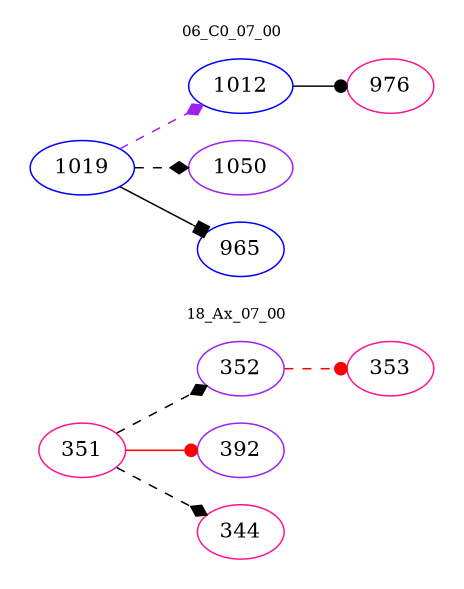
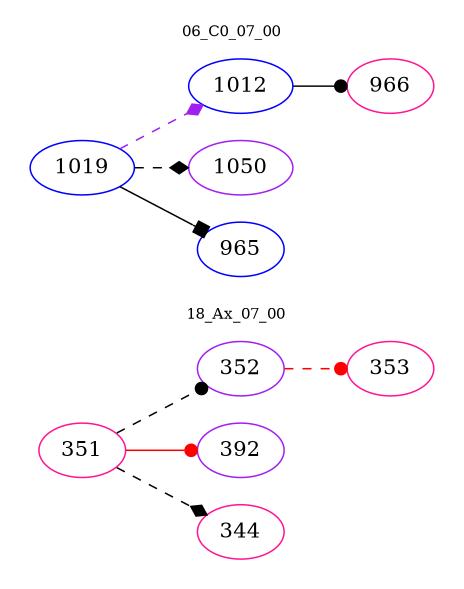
node "976": label "976" -> "966"
edge "351" -> "352": arrowhead diamond -> dot
